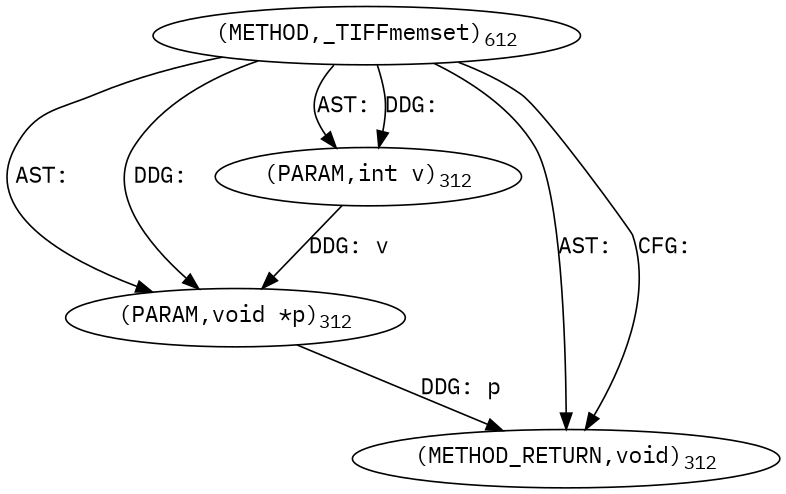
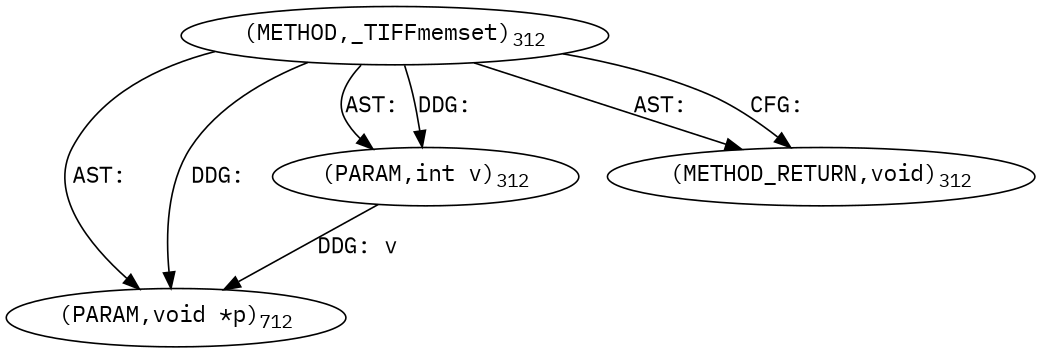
node "(METHOD,_TIFFmemset)": text "612" -> "312"
node "(PARAM,void *p)": text "312" -> "712"
edge "(PARAM,void *p)" -> "(METHOD_RETURN,void)": removed, label "DDG: p"
